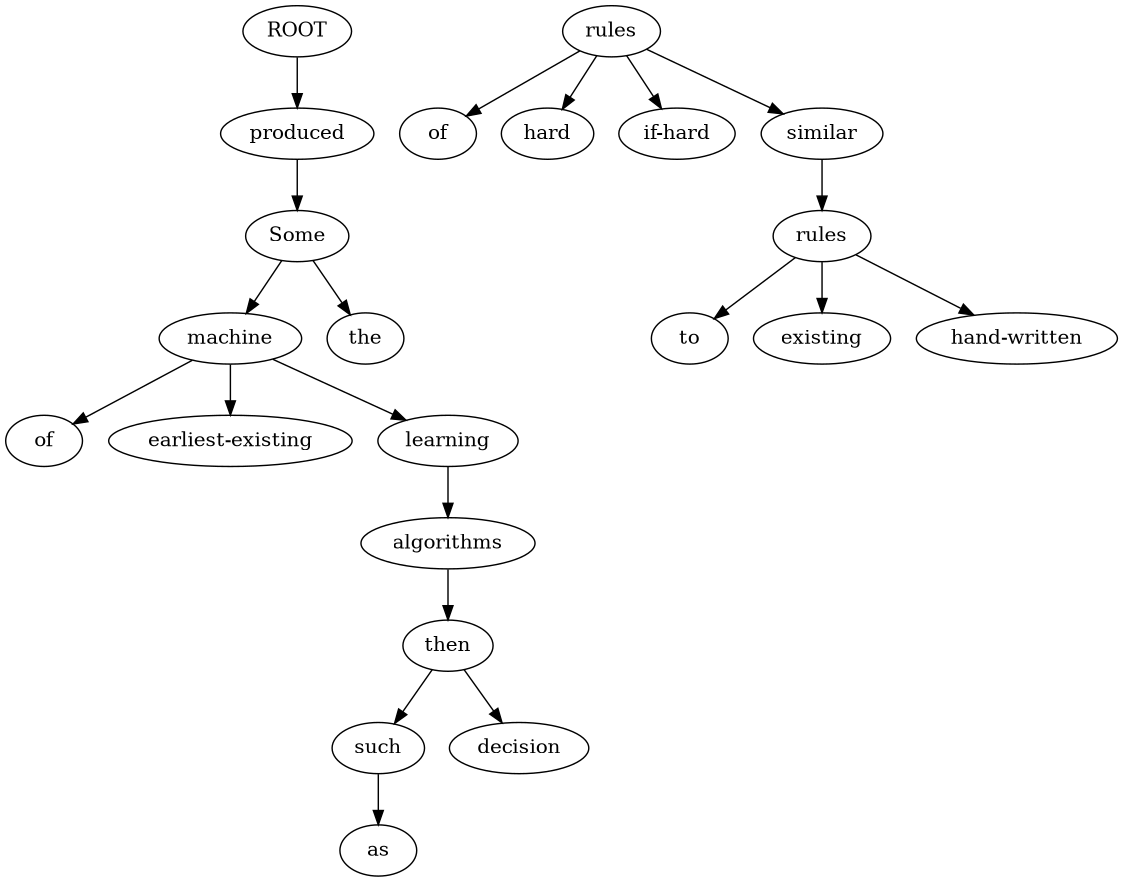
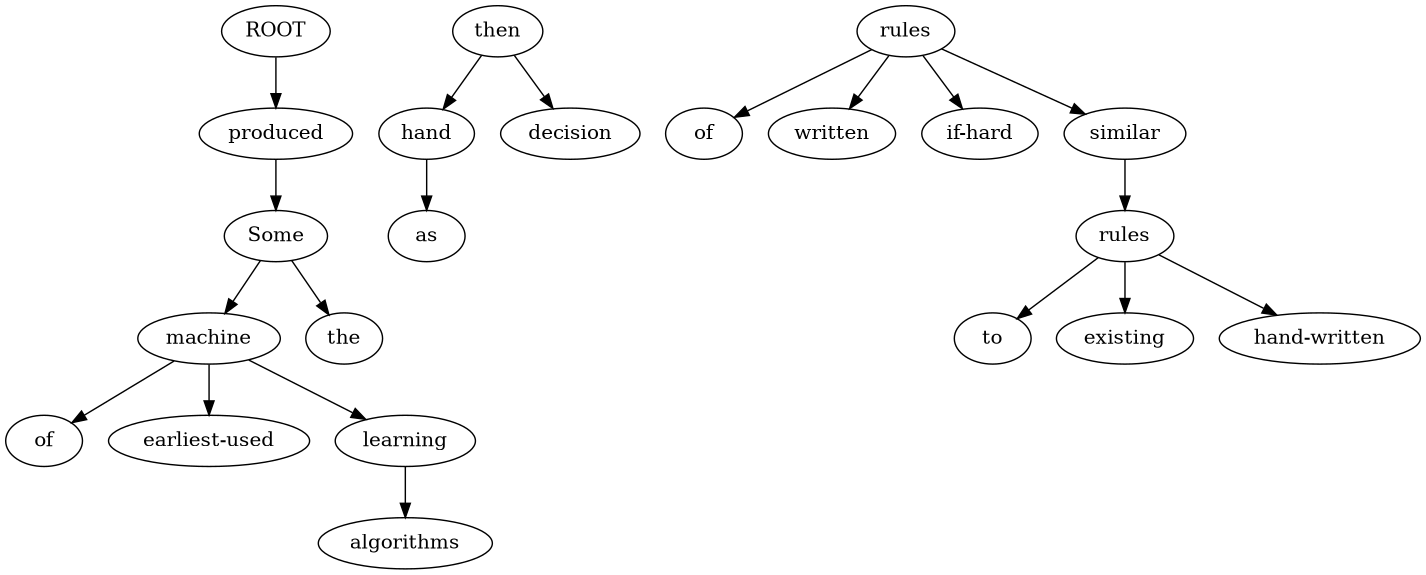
node "hard": label "hard" -> "written"
node "earliest-existing": label "earliest-existing" -> "earliest-used"
edge "algorithms" -> "then": removed
node "such": label "such" -> "hand"
